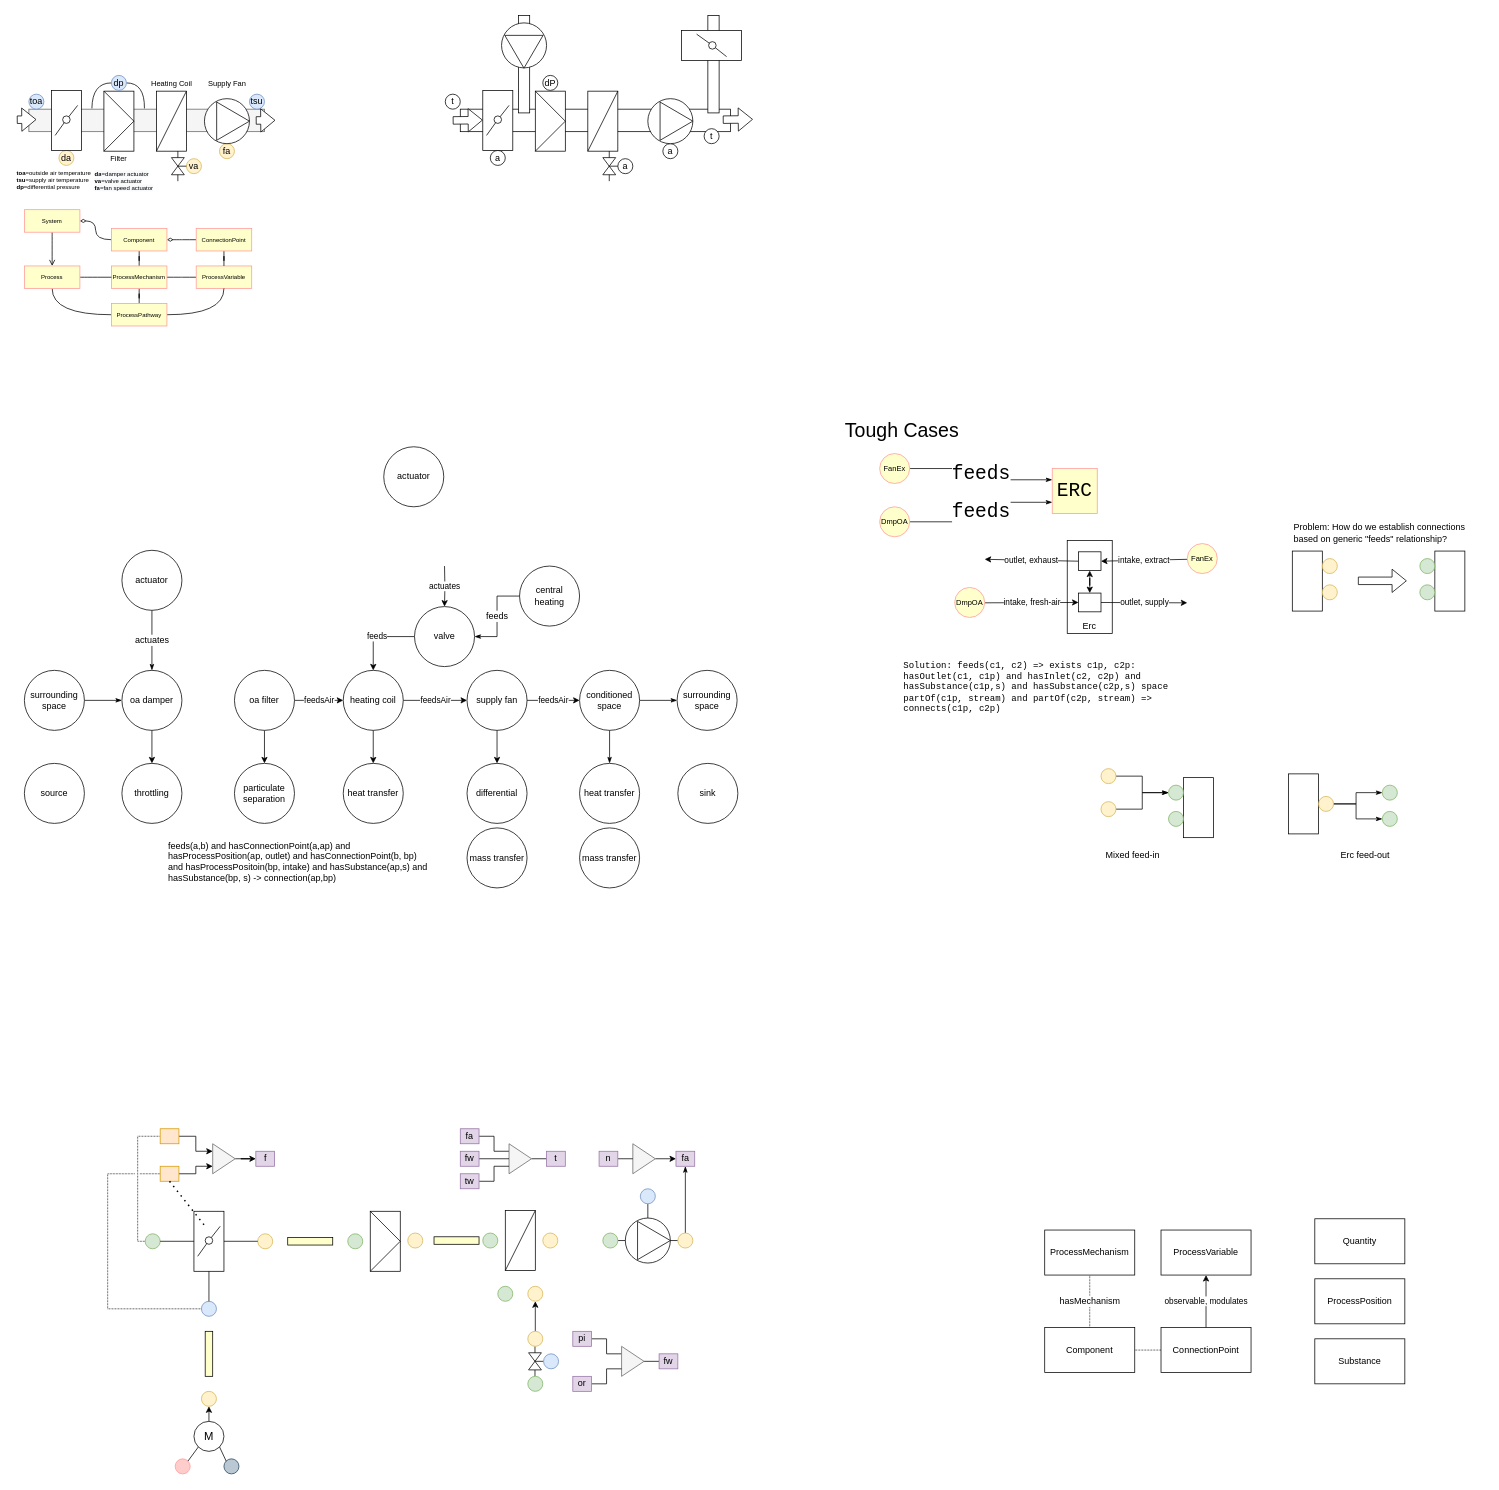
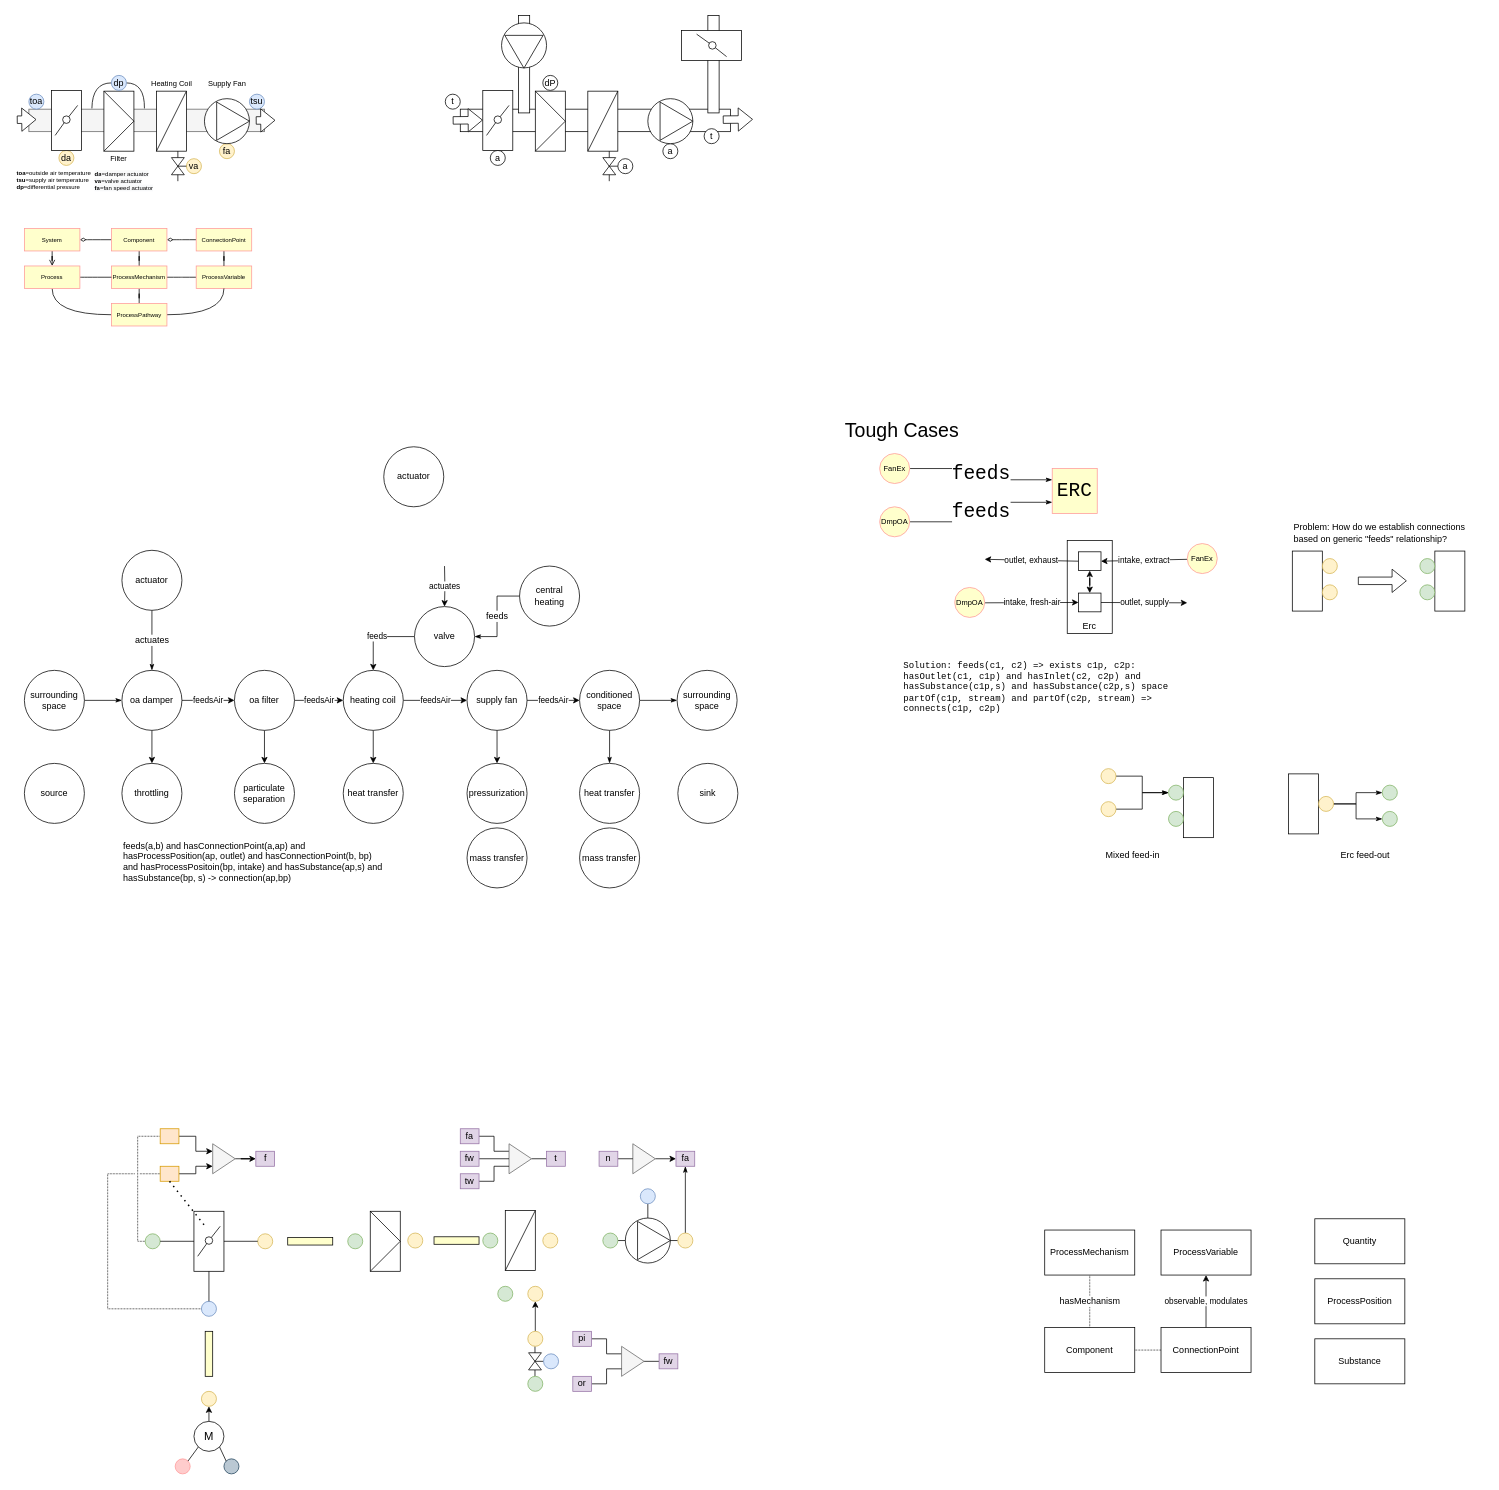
node "System": moved (52, 221) -> (52, 240)
edge "oa damper" -> "oa filter": added, label "feedsAir"
node "differential": label "differential" -> "pressurization"
node "feeds(a,b) and hasConnectionPoint(a,ap) and hasProcessPosition(ap, outlet) and hasConnectionPoint(b, bp) and hasProcessPositoin(bp, intake) and hasSubstance(ap,s) and hasSubstance(bp, s) -> connection(ap,bp)": moved (298, 861) -> (253, 861)
